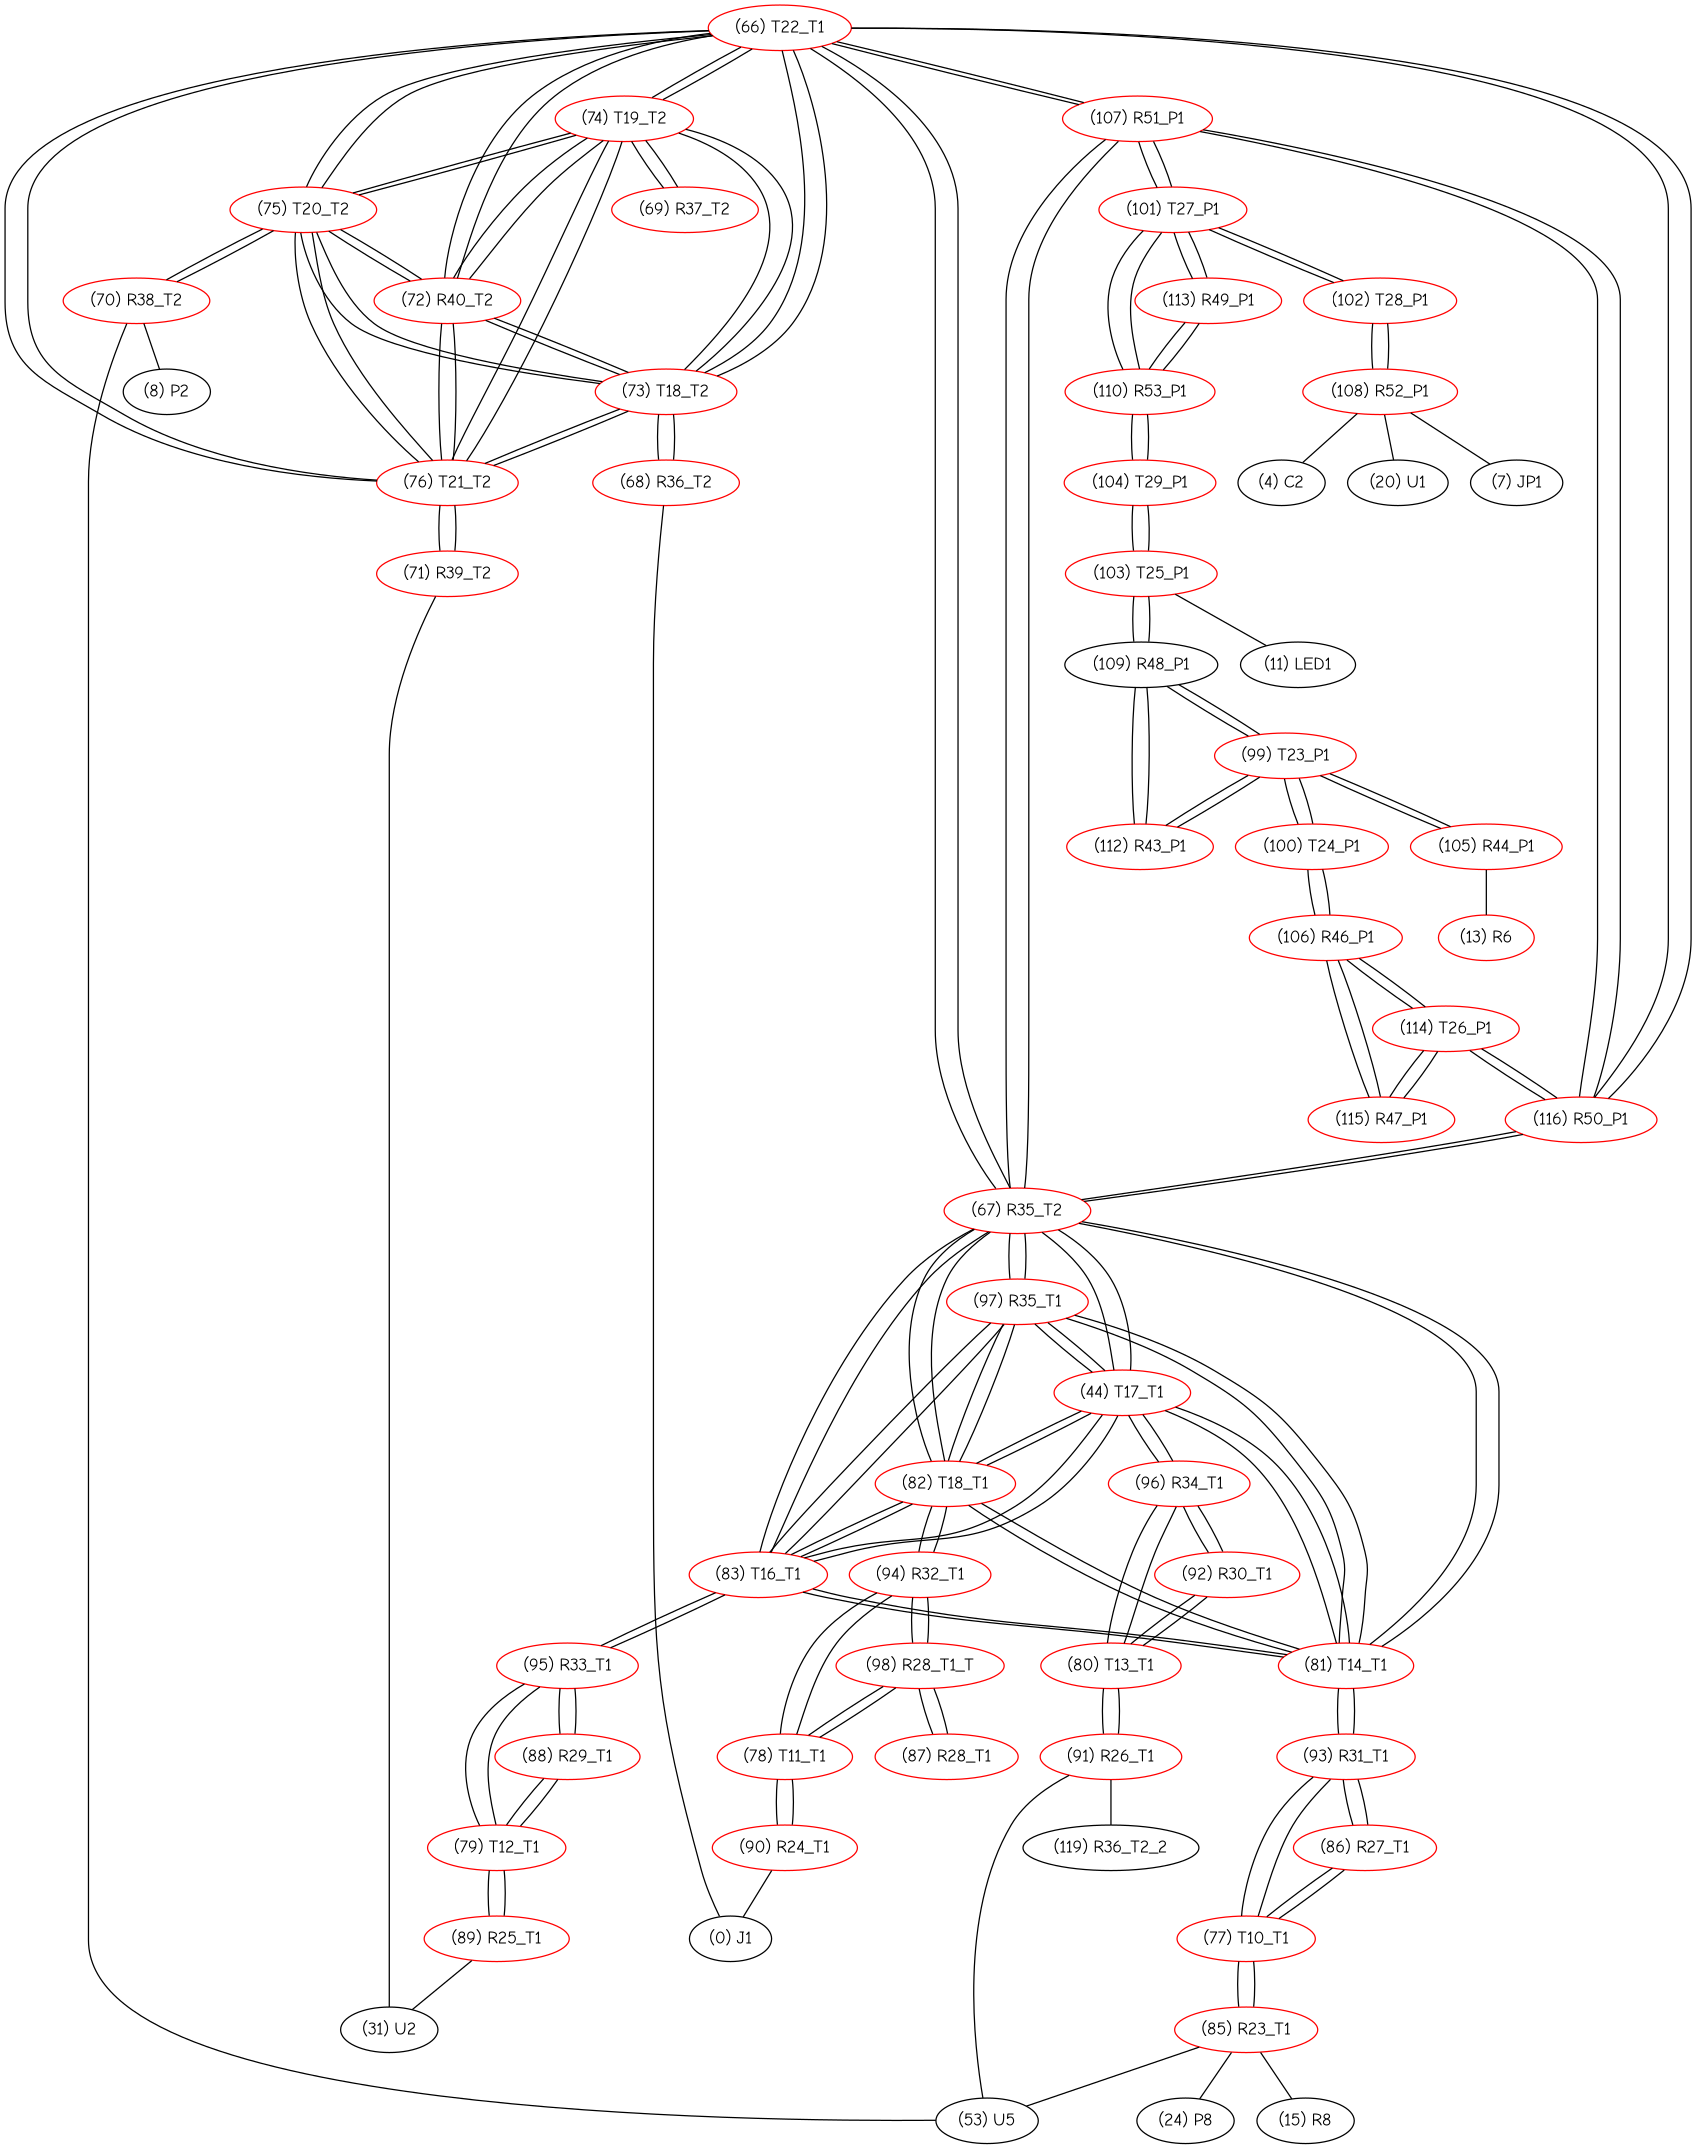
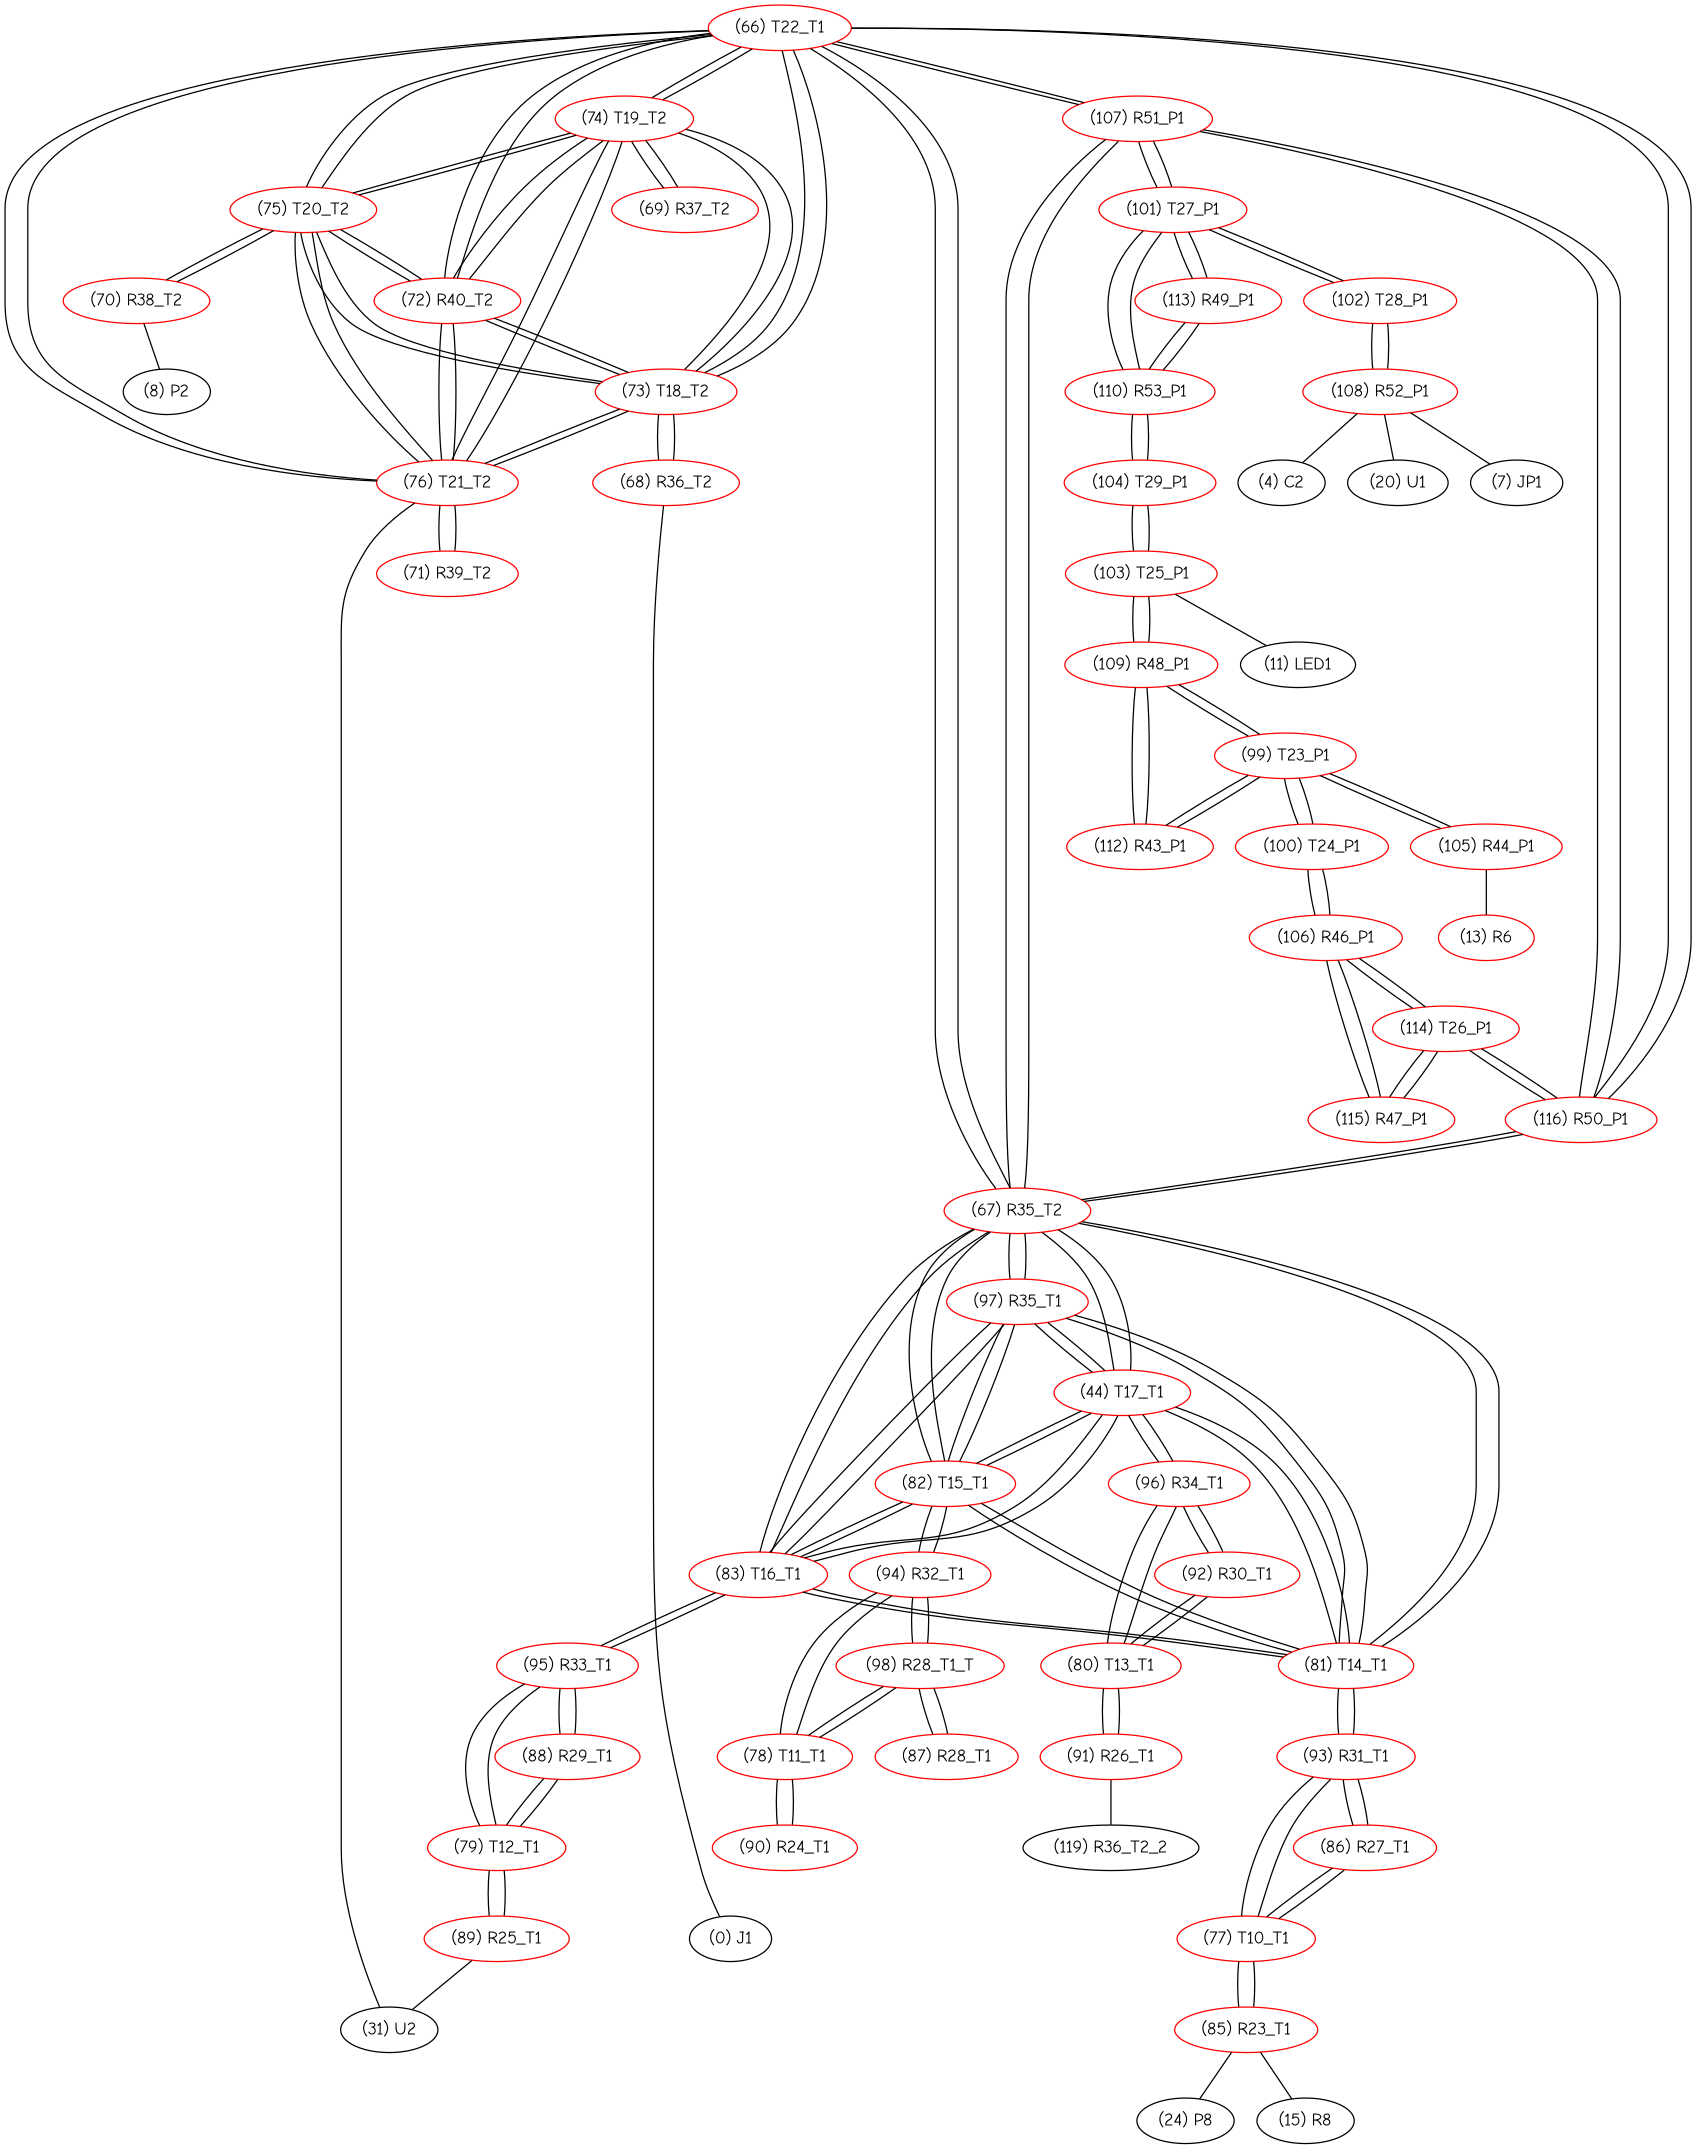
node "(109) R48_P1": color black -> red
edge "(71) R39_T2" -- "(31) U2": now "(76) T21_T2" -- "(31) U2"
node "(82) T18_T1": label "(82) T18_T1" -> "(82) T15_T1"
edge "(90) R24_T1" -- "(0) J1": removed
node "(53) U5": removed
